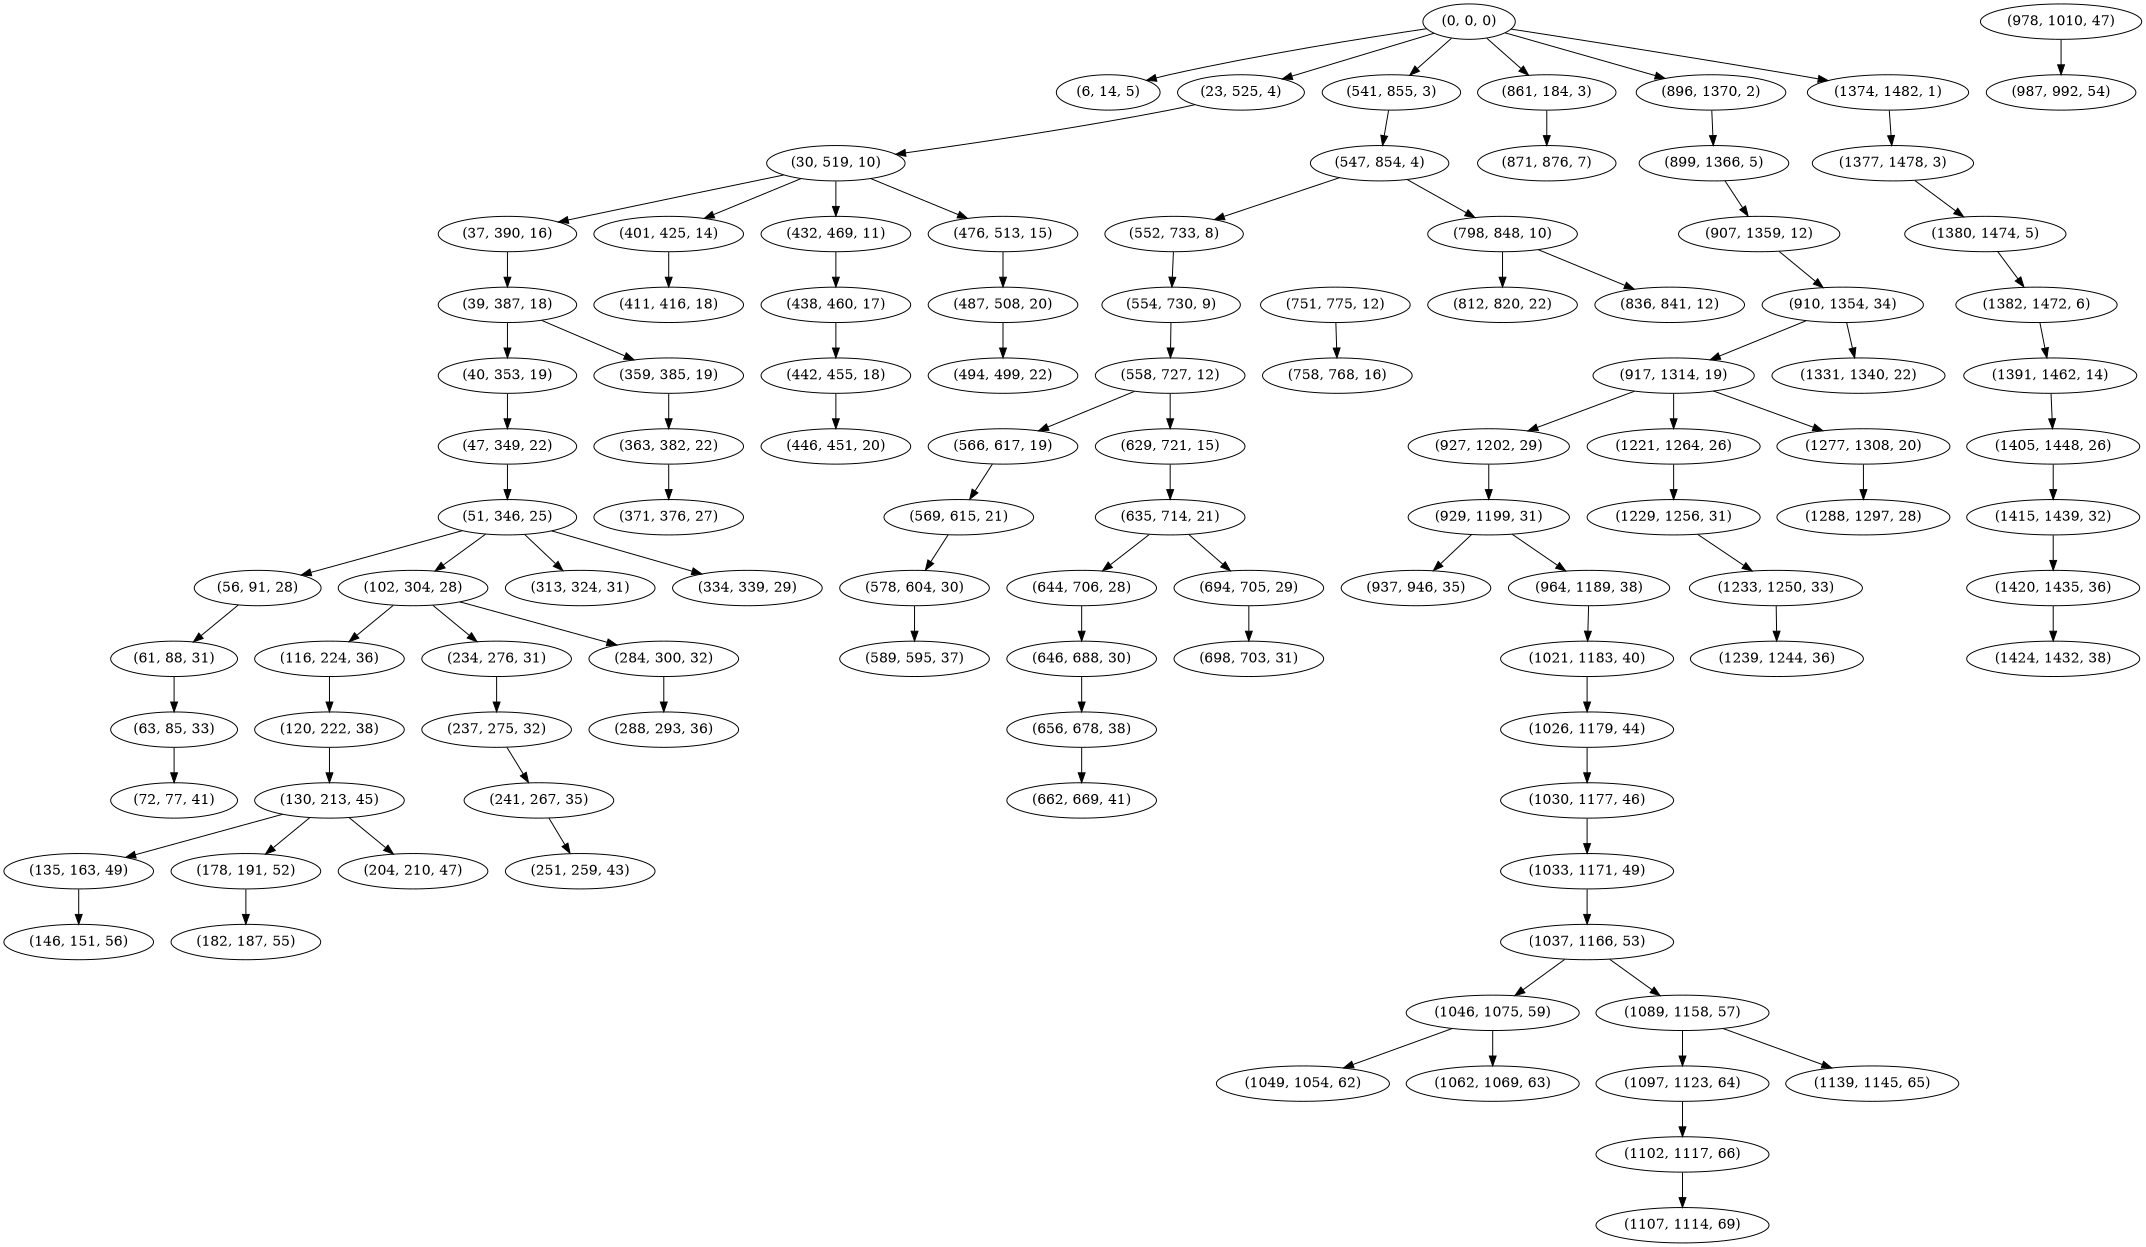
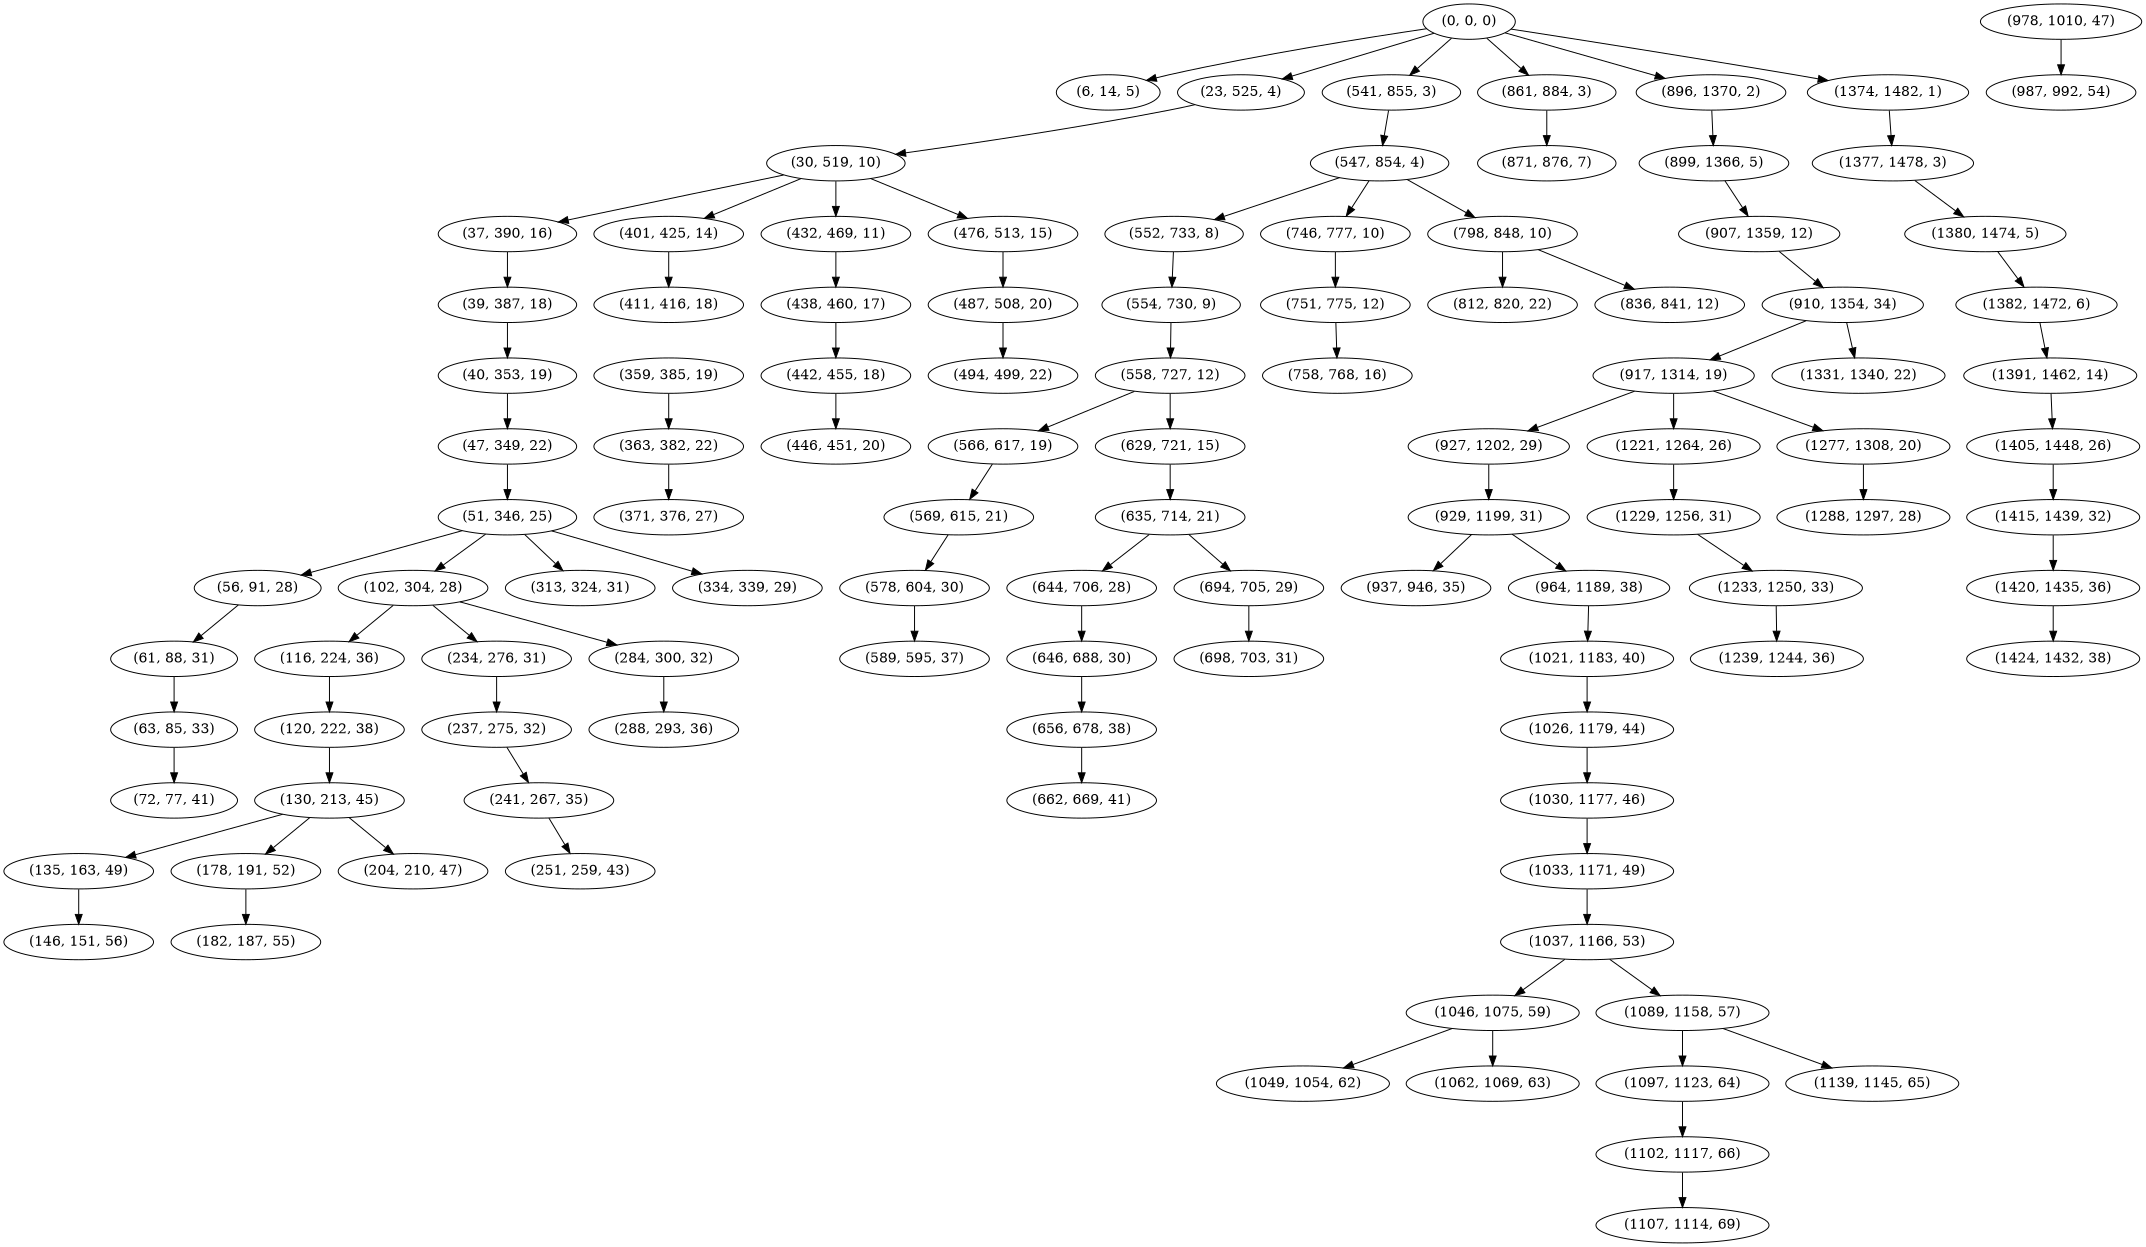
node "(861, 184, 3)": label "(861, 184, 3)" -> "(861, 884, 3)"
node "(746, 777, 10)": added
edge "(39, 387, 18)" -> "(359, 385, 19)": removed
